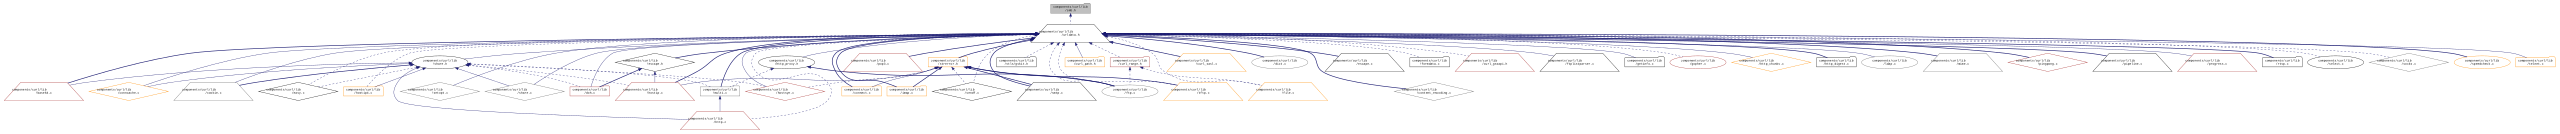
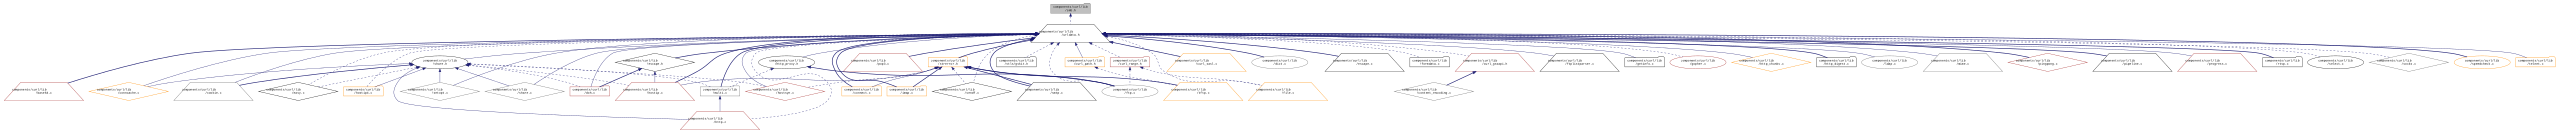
edge "components/curl/lib /mime.c" -> "components/curl/lib /urldata.h": style bold -> solid
edge "components/curl/lib /content_encoding.c" -> "components/curl/lib /urldata.h": now "components/curl/lib /content_encoding.c" -> "components/curl/lib /curl_gssapi.h"
edge "components/curl/lib /base64.c" -> "components/curl/lib /share.h": now "components/curl/lib /setopt.c" -> "components/curl/lib /share.h"
edge "components/curl/lib /tftp.c" -> "components/curl/lib /urldata.h": now "components/curl/lib /tftp.c" -> "components/curl/lib /curl_path.h"
